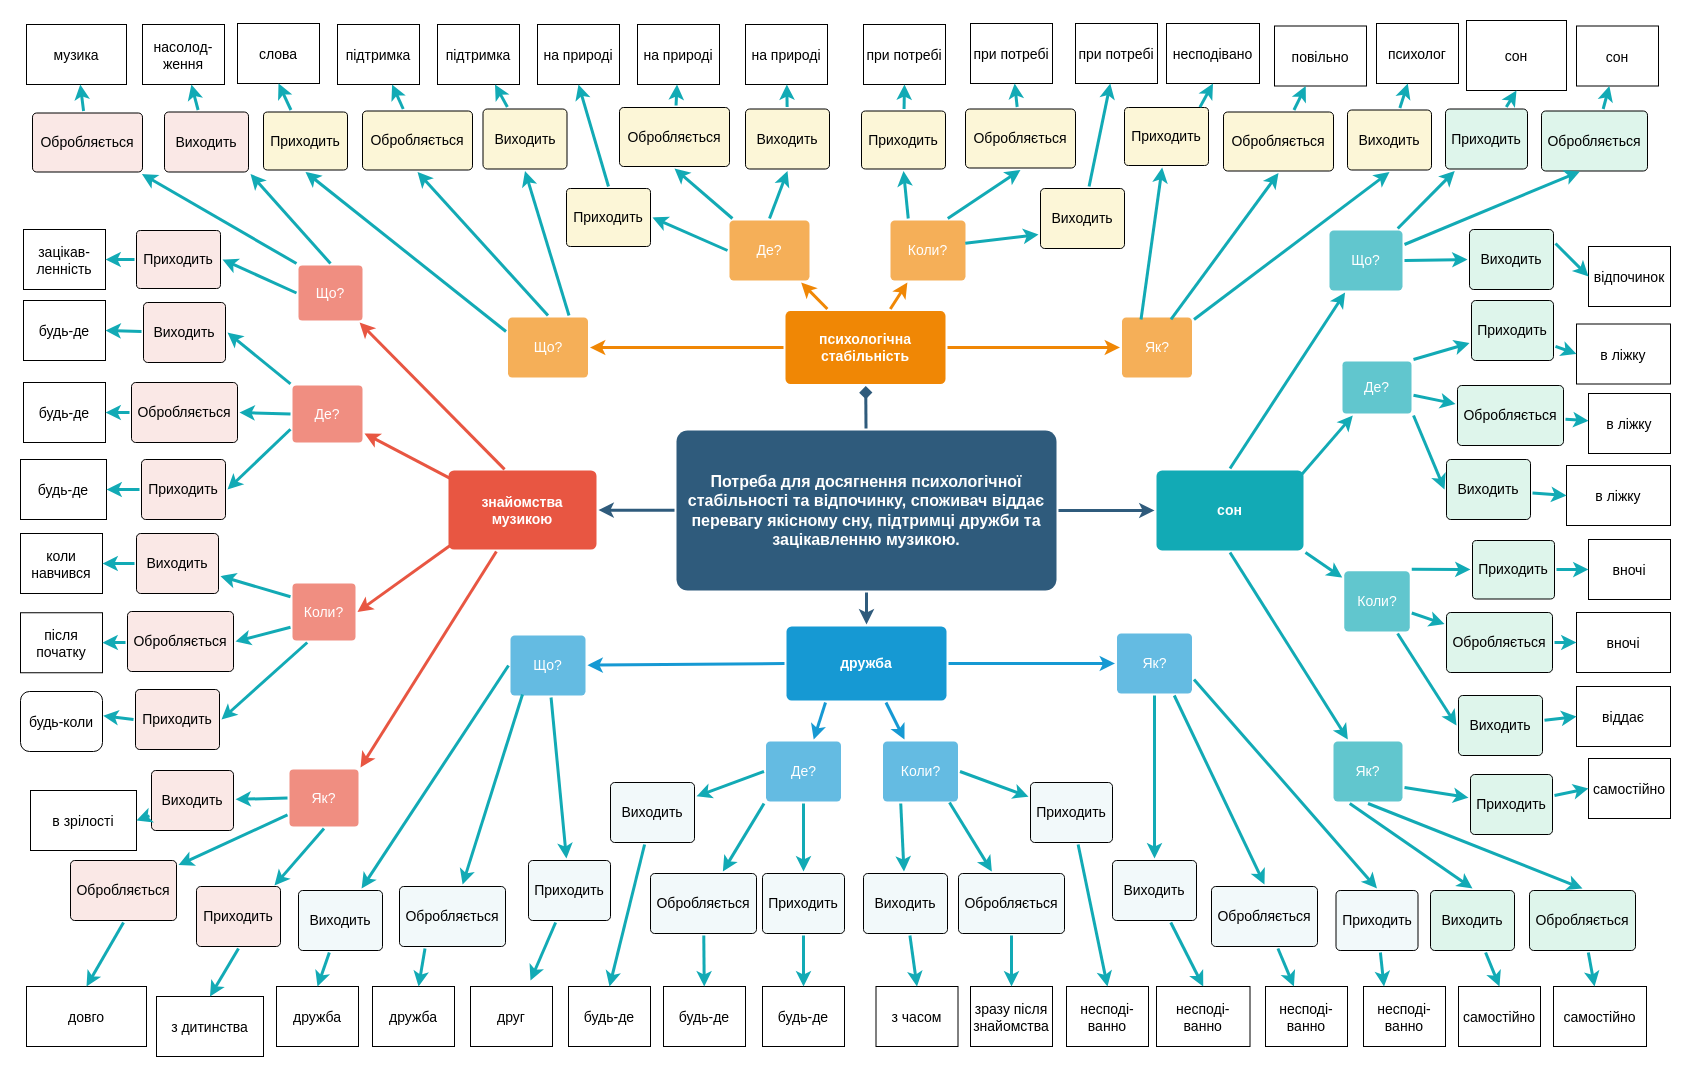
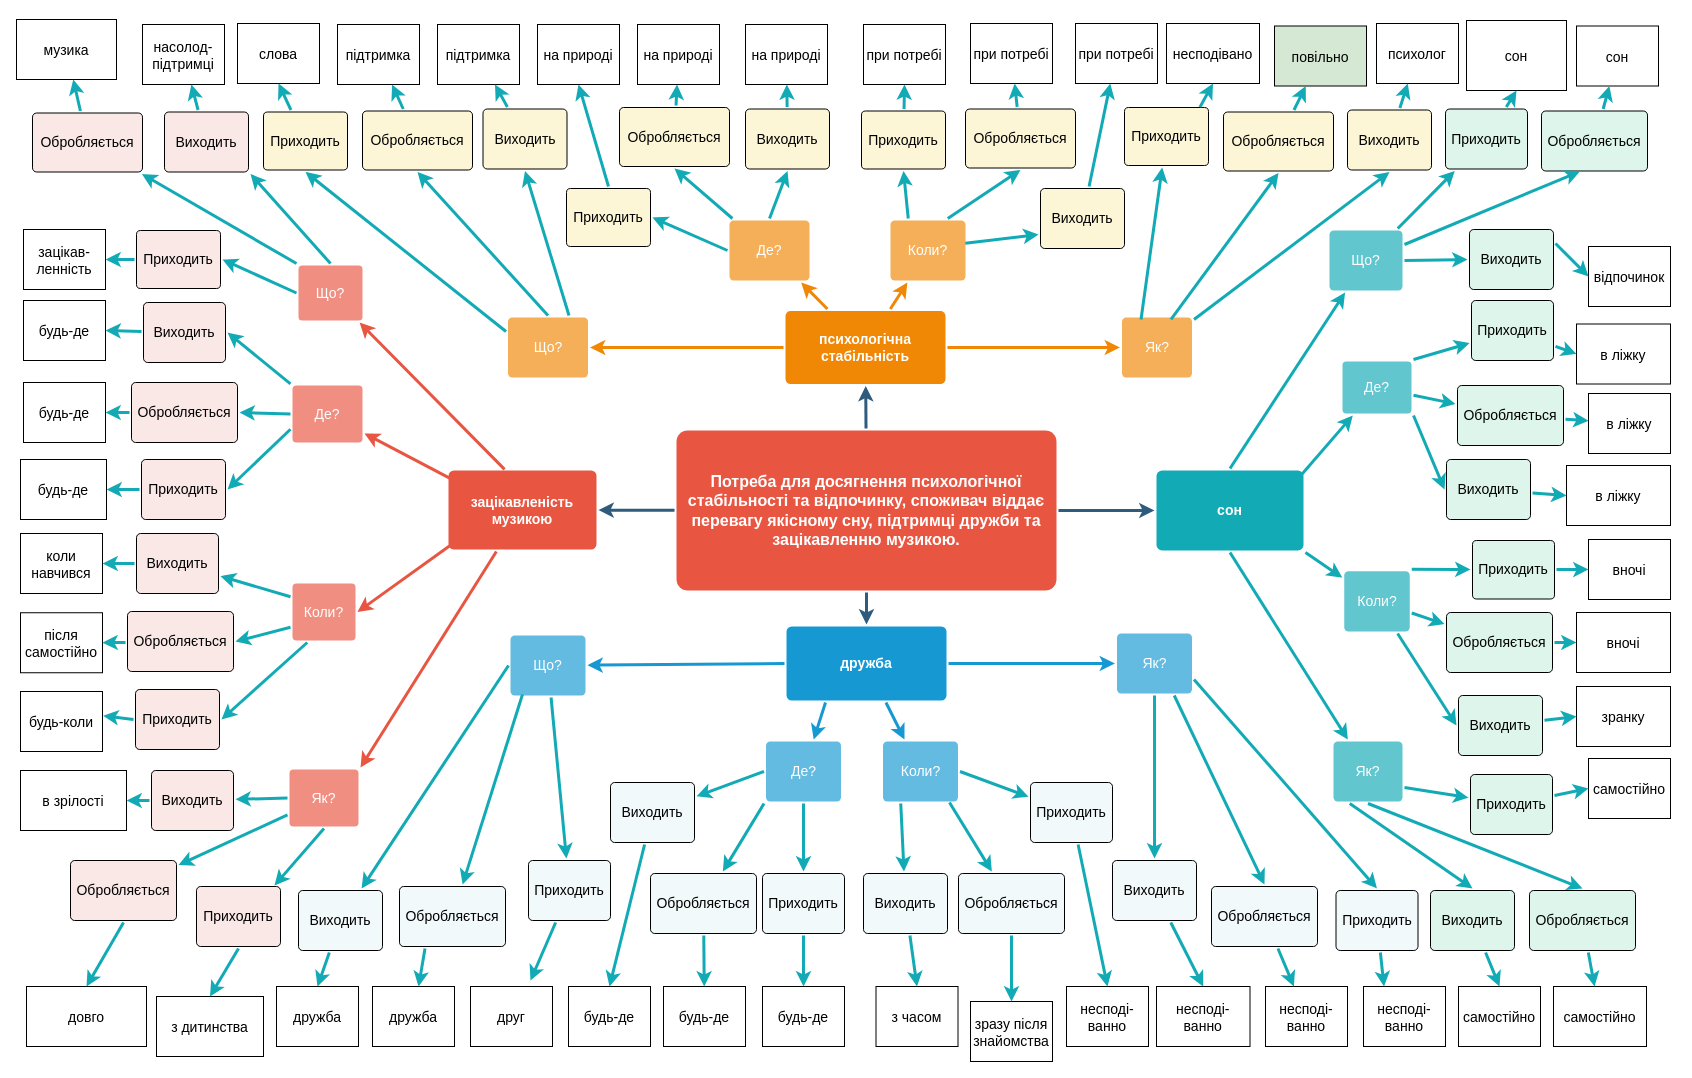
node "насолод- ження": label "насолод- ження" -> "насолод- підтримці"
node "музика": moved (77, 55) -> (67, 50)
node "повільно": fillcolor #ffffff -> #d5e8d4
edge "Потреба для досягнення психологічної стабільності та відпочинку, споживач віддає перевагу якісному сну, підтримці дружби та зацікавленню музикою." -> "психологічна стабільність": arrowhead diamond -> classic
node "знайомства музикою": label "знайомства музикою" -> "зацікавленість музикою"
node "Потреба для досягнення психологічної стабільності та відпочинку, споживач віддає перевагу якісному сну, підтримці дружби та зацікавленню музикою.": fillcolor #2f5b7c -> #e85642
node "після початку": label "після початку" -> "після самостійно"
node "віддає": label "віддає" -> "зранку"
node "будь-коли": shape rounded rectangle -> rectangle
node "в зрілості": moved (84, 821) -> (74, 801)
node "зразу після знайомства": moved (1012, 1017) -> (1012, 1032)
